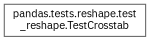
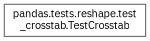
node "pandas.tests.reshape.test _reshape.TestCrosstab": label "pandas.tests.reshape.test _reshape.TestCrosstab" -> "pandas.tests.reshape.test _crosstab.TestCrosstab"
